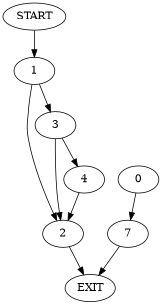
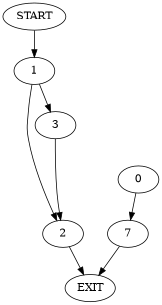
node "4": removed
